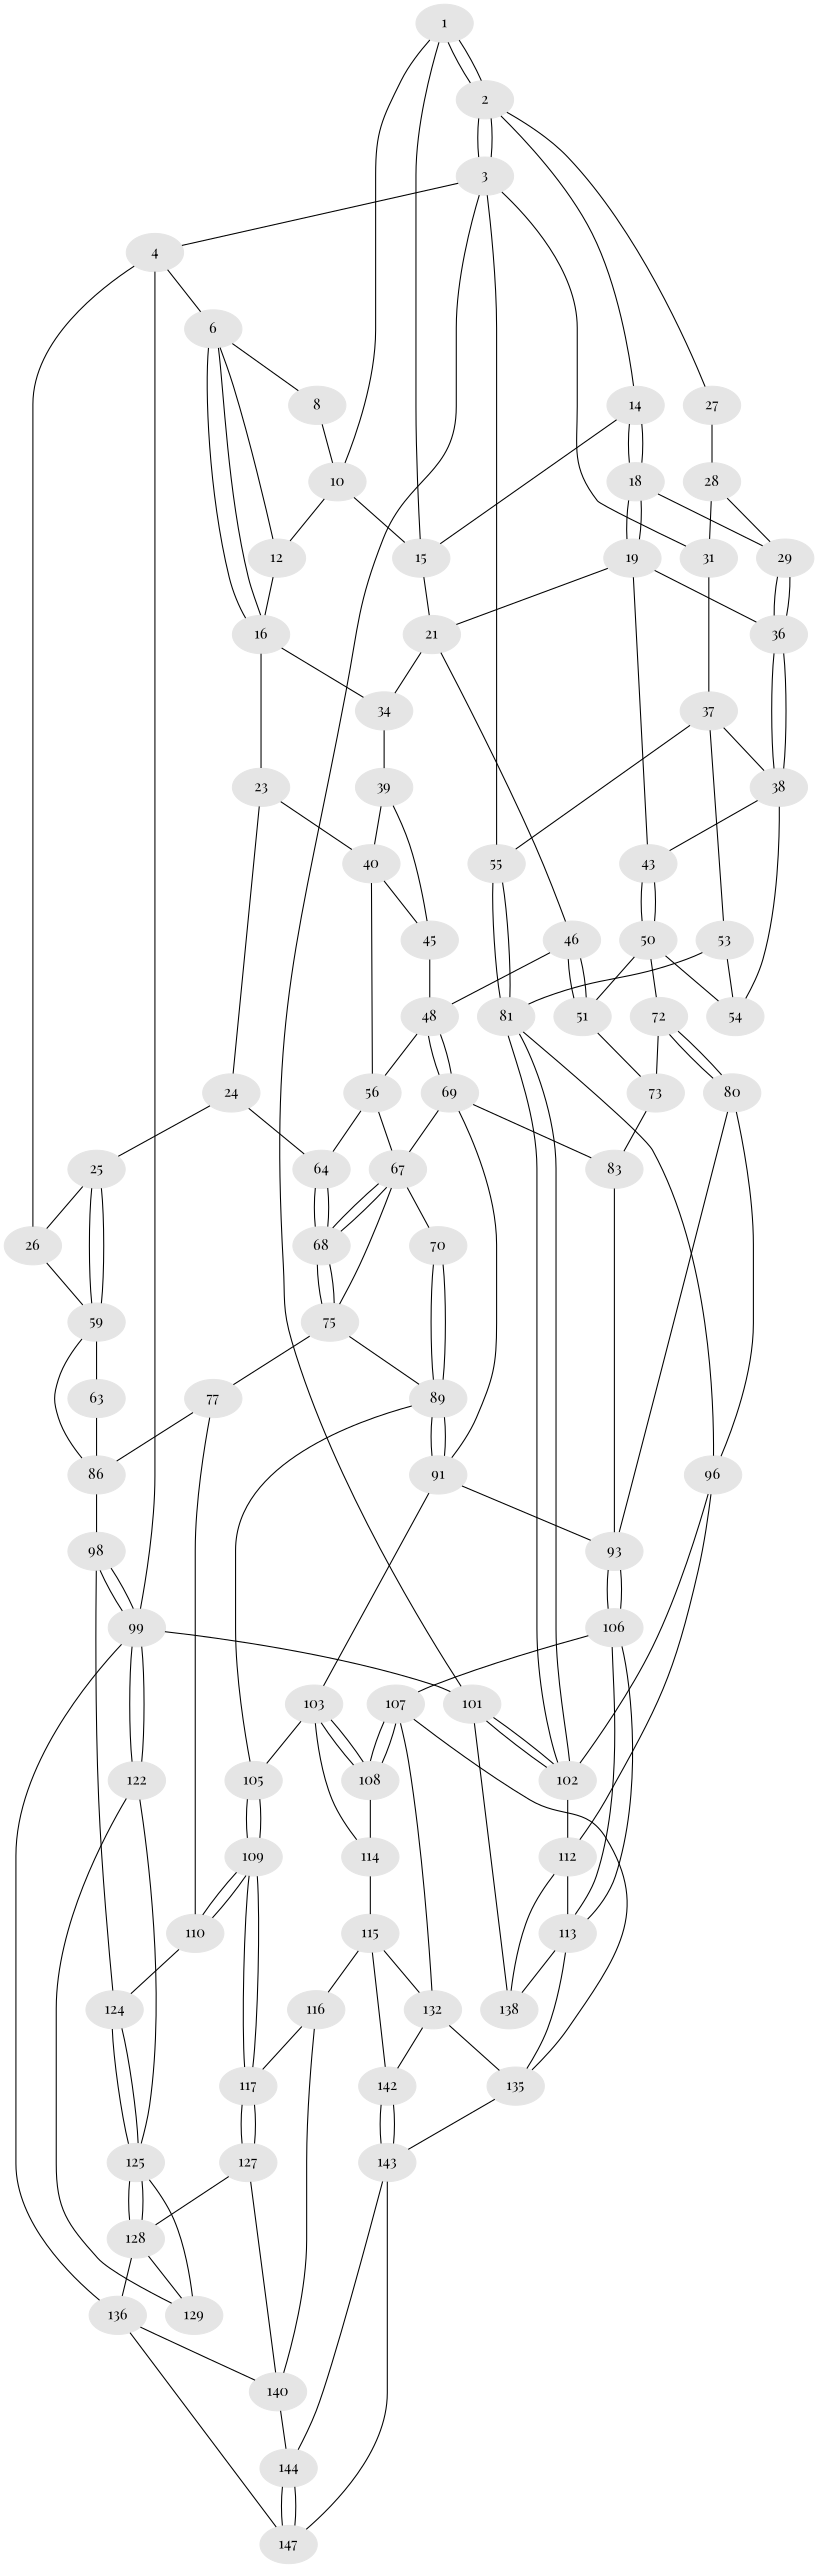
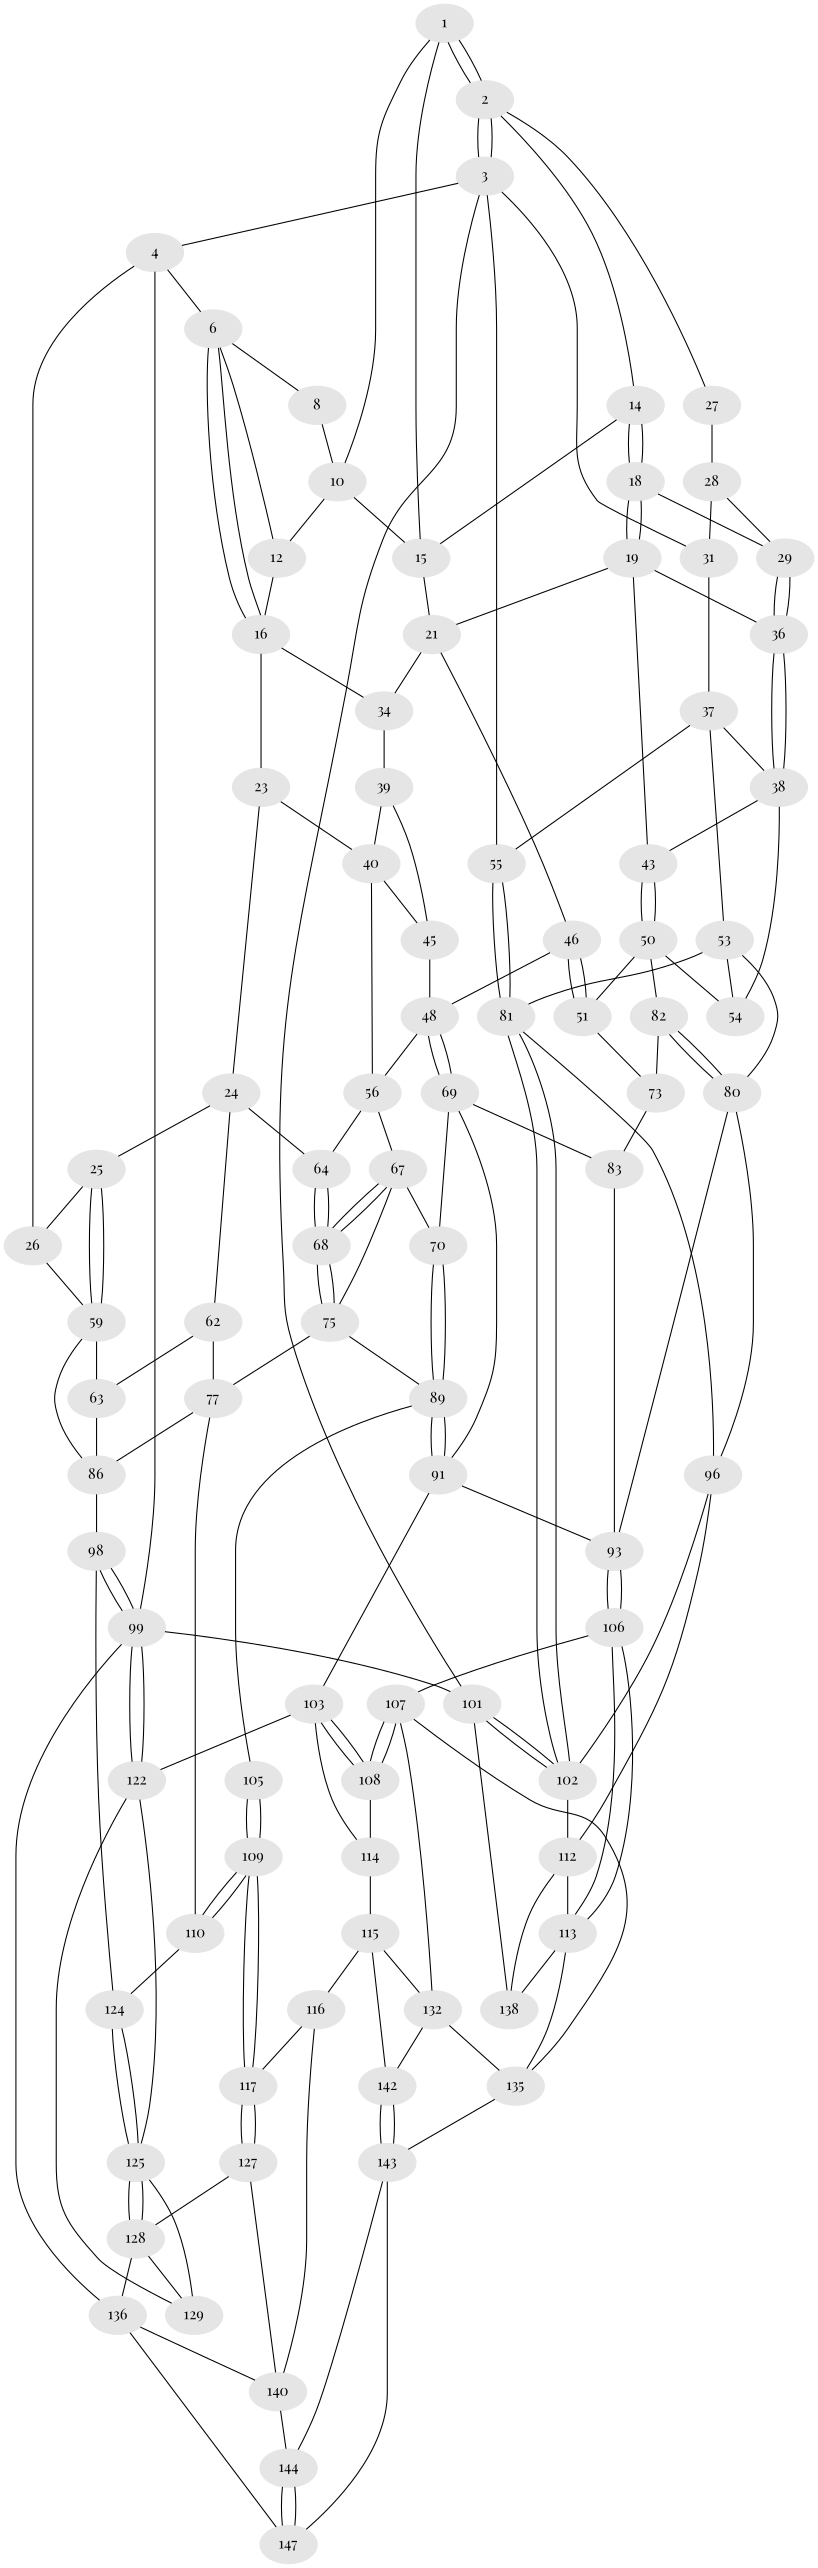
edge "53" -- "80": added
node "72": label "72" -> "82"
edge "69" -- "67": now "69" -- "70"
node "62": added
edge "103" -- "105": now "103" -- "122"
